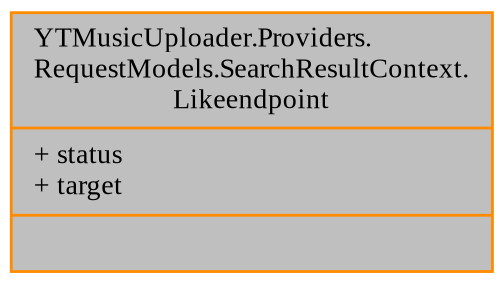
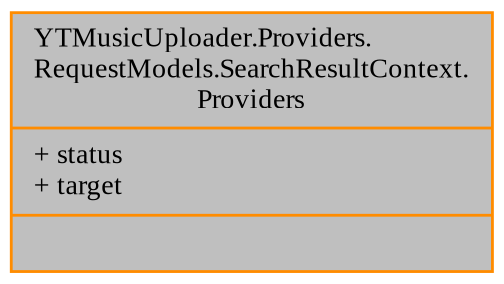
node "YTMusicUploader.Providers.": text "Likeendpoint" -> "Providers"
